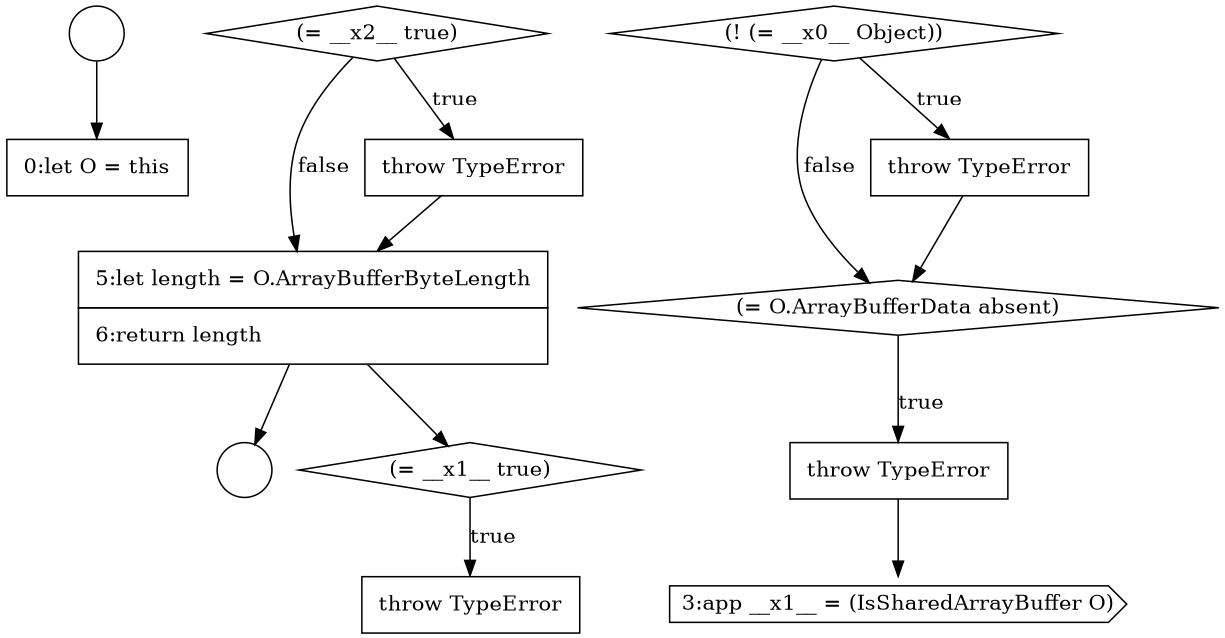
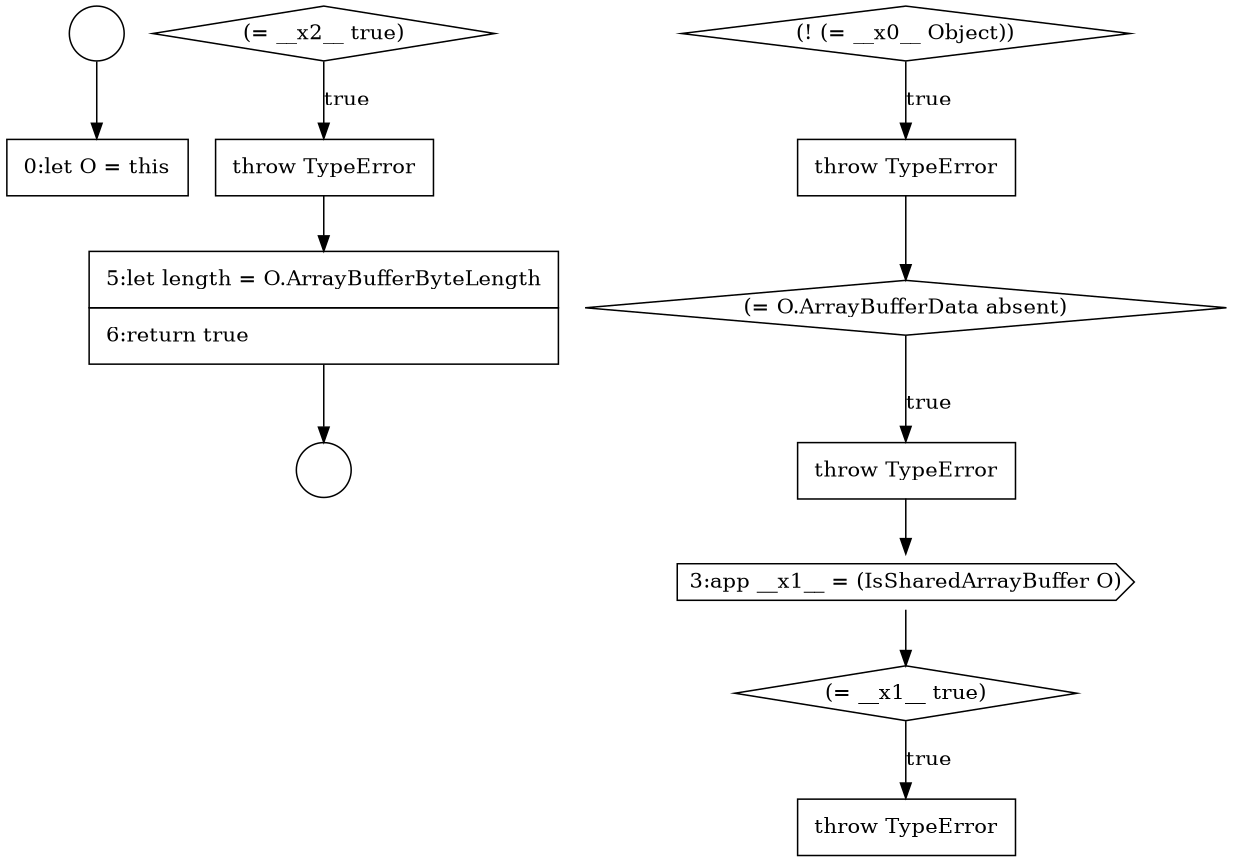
edge "(= __x2__ true)" -> "5:let length = O.ArrayBufferByteLength": removed, label "false"
edge "(! (= __x0__ Object))" -> "(= O.ArrayBufferData absent)": removed, label "false"
node "5:let length = O.ArrayBufferByteLength": text "6:return length" -> "6:return true"
edge "5:let length = O.ArrayBufferByteLength" -> "(= __x1__ true)": now "3:app __x1__ = (IsSharedArrayBuffer O)" -> "(= __x1__ true)"
